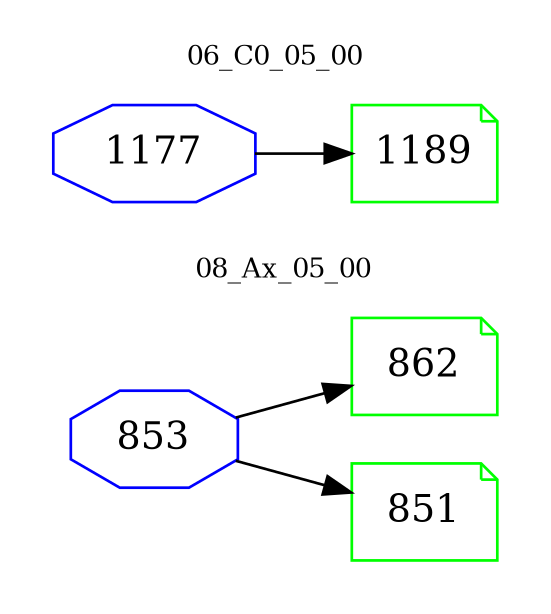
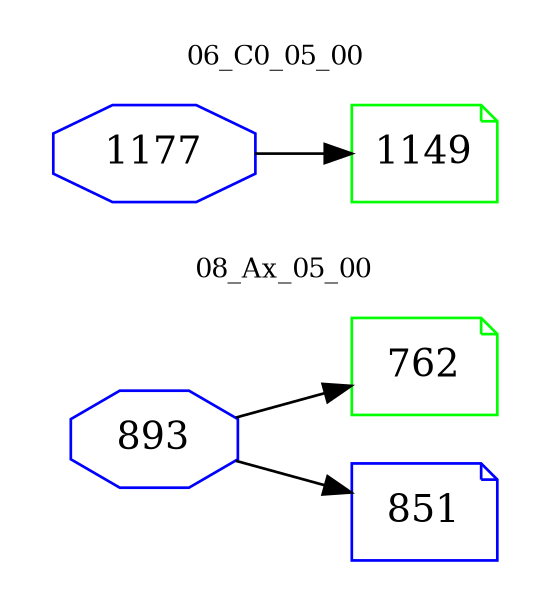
node "1189": label "1189" -> "1149"
node "862": label "862" -> "762"
node "853": label "853" -> "893"
node "851": color green -> blue
